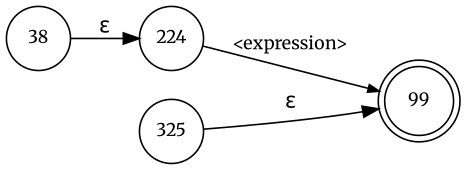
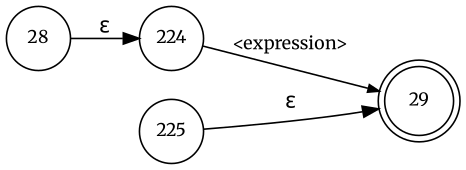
node "38": label "38" -> "28"
node "99": label "99" -> "29"
node "325": label "325" -> "225"
